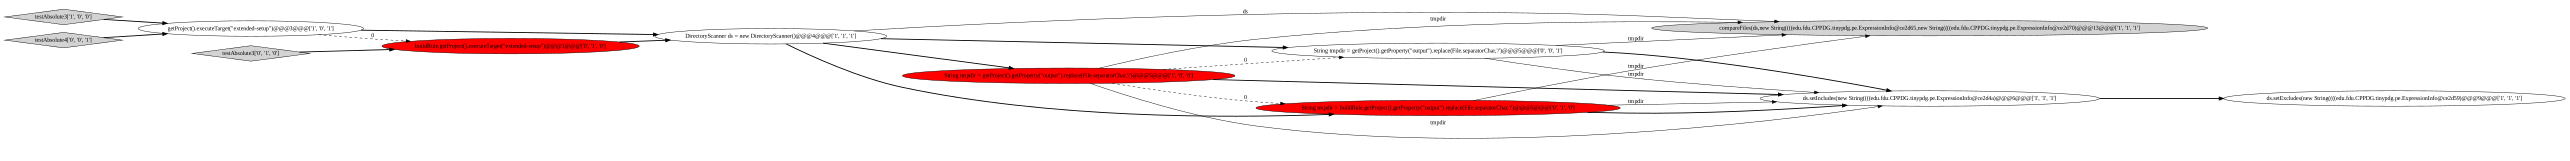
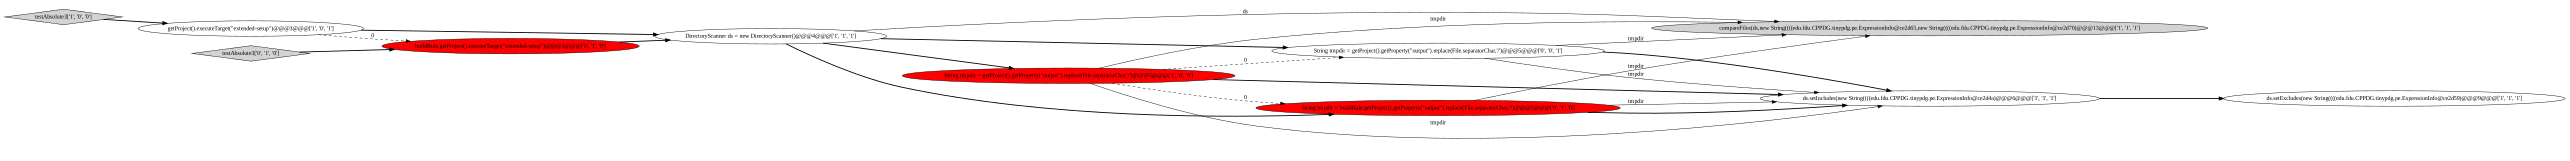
node "testAbsolute4['0', '0', '1']": removed
